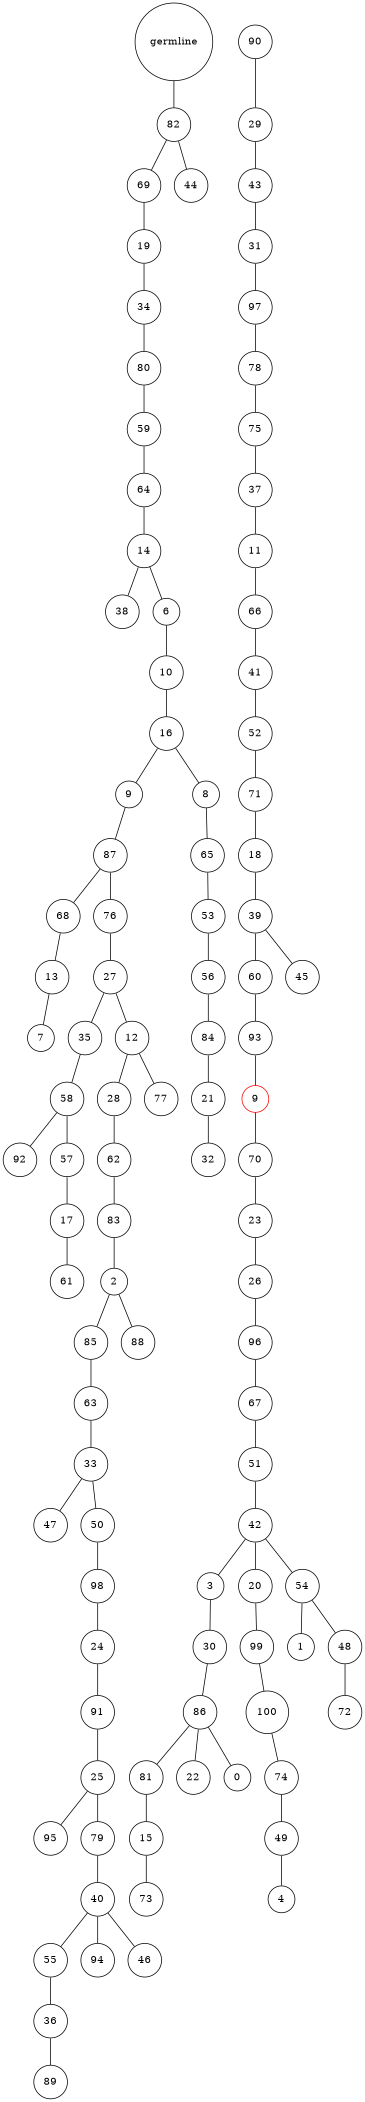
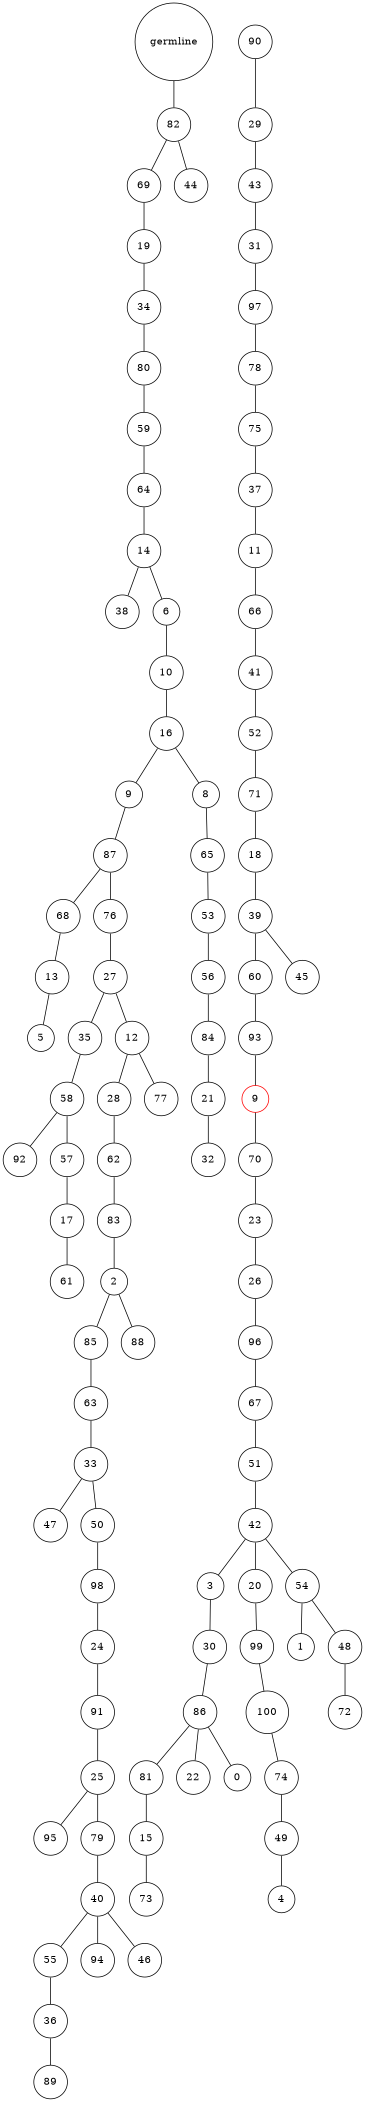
node "7": label "7" -> "5"
